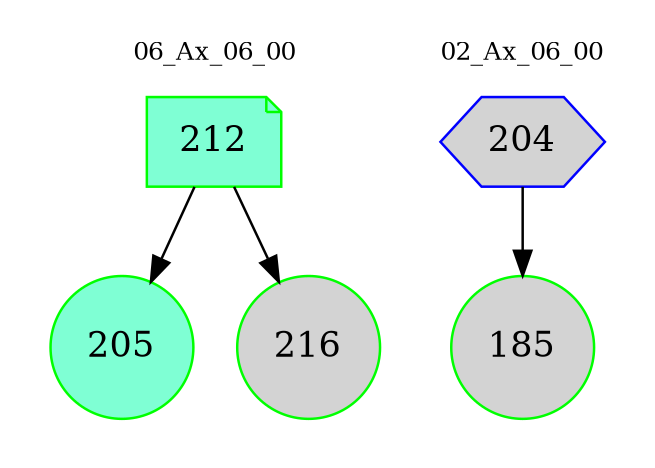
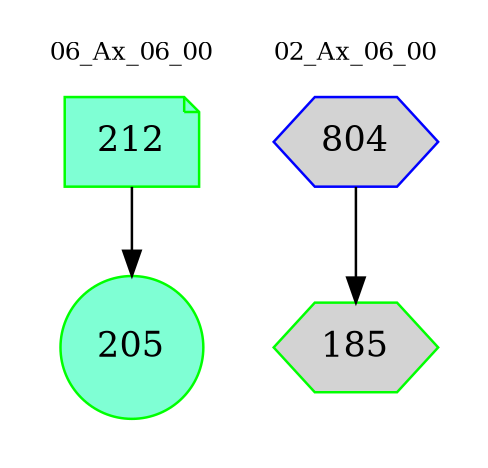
node "204": label "204" -> "804"
node "216": removed
node "185": shape circle -> hexagon
